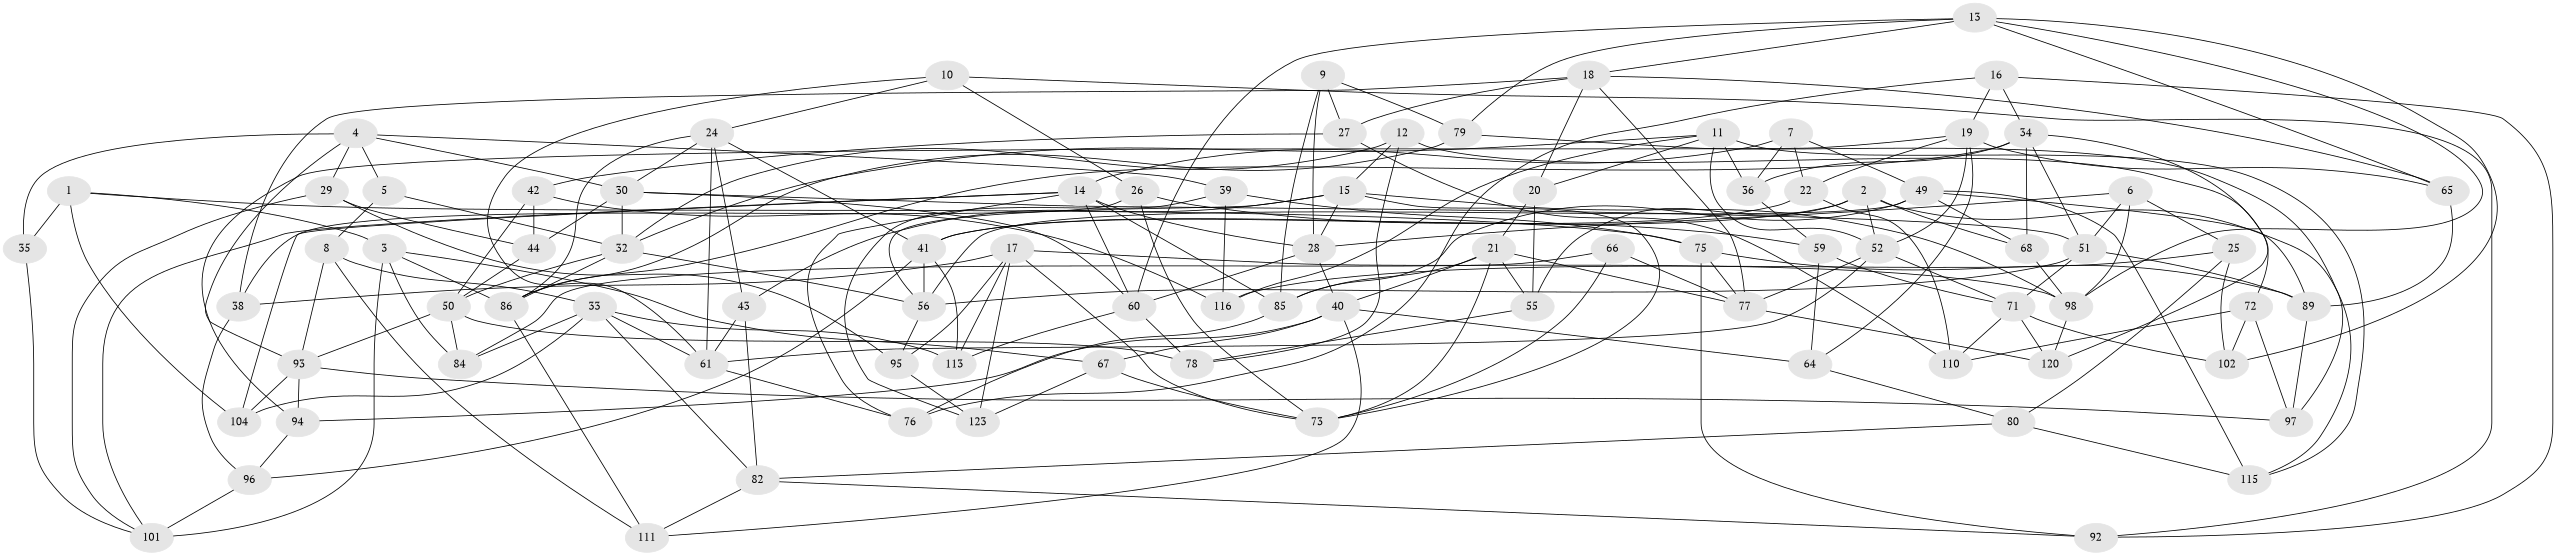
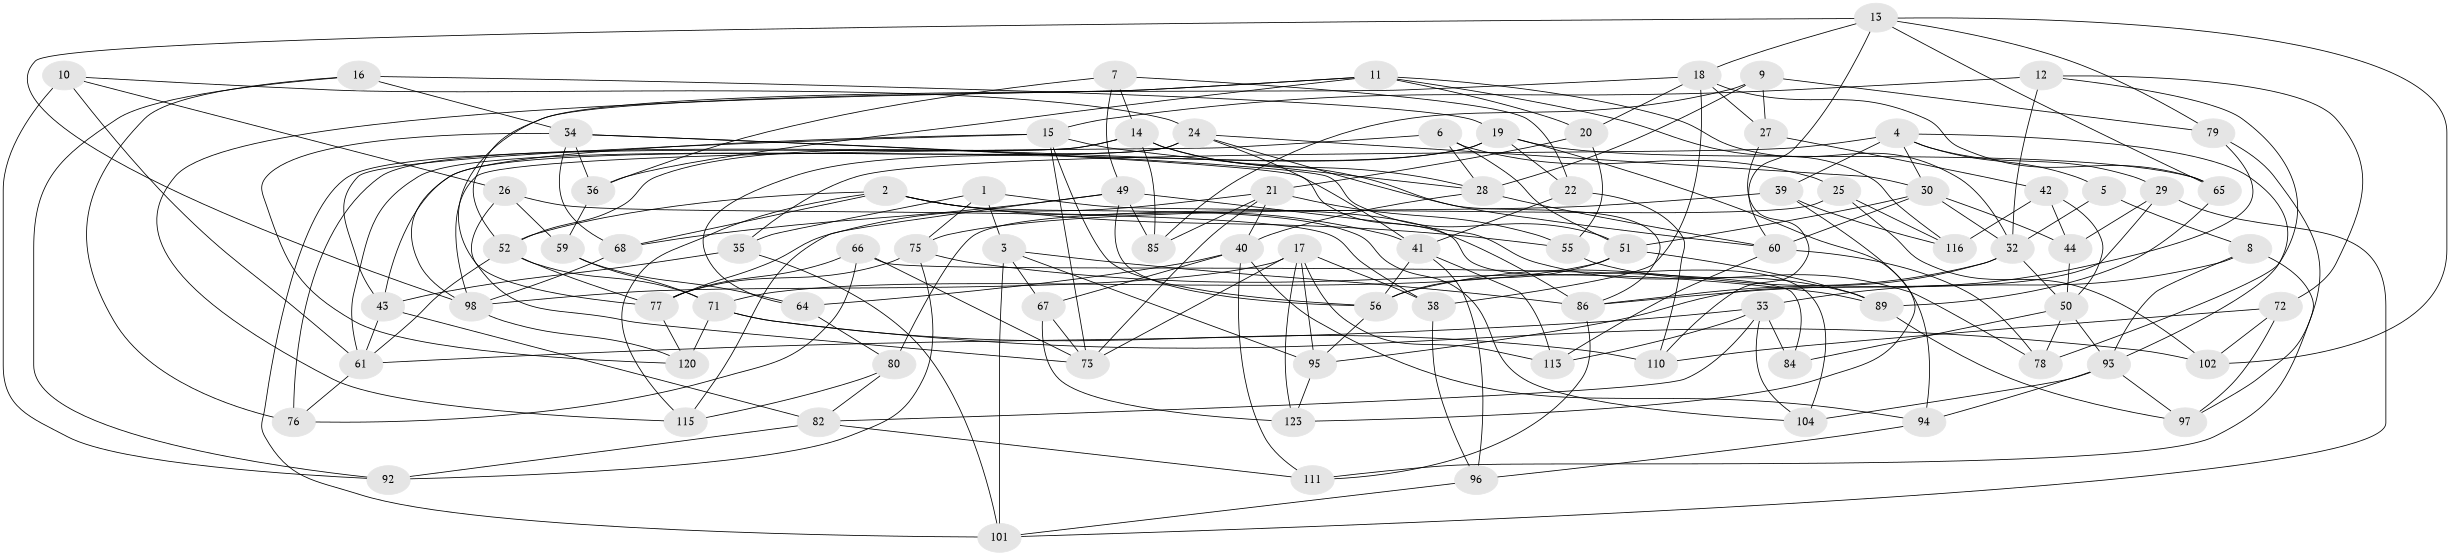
edge "14" -- "104": now "2" -- "104"
edge "35" -- "43": added
edge "3" -- "84": now "3" -- "95"
edge "85" -- "76": now "66" -- "76"
